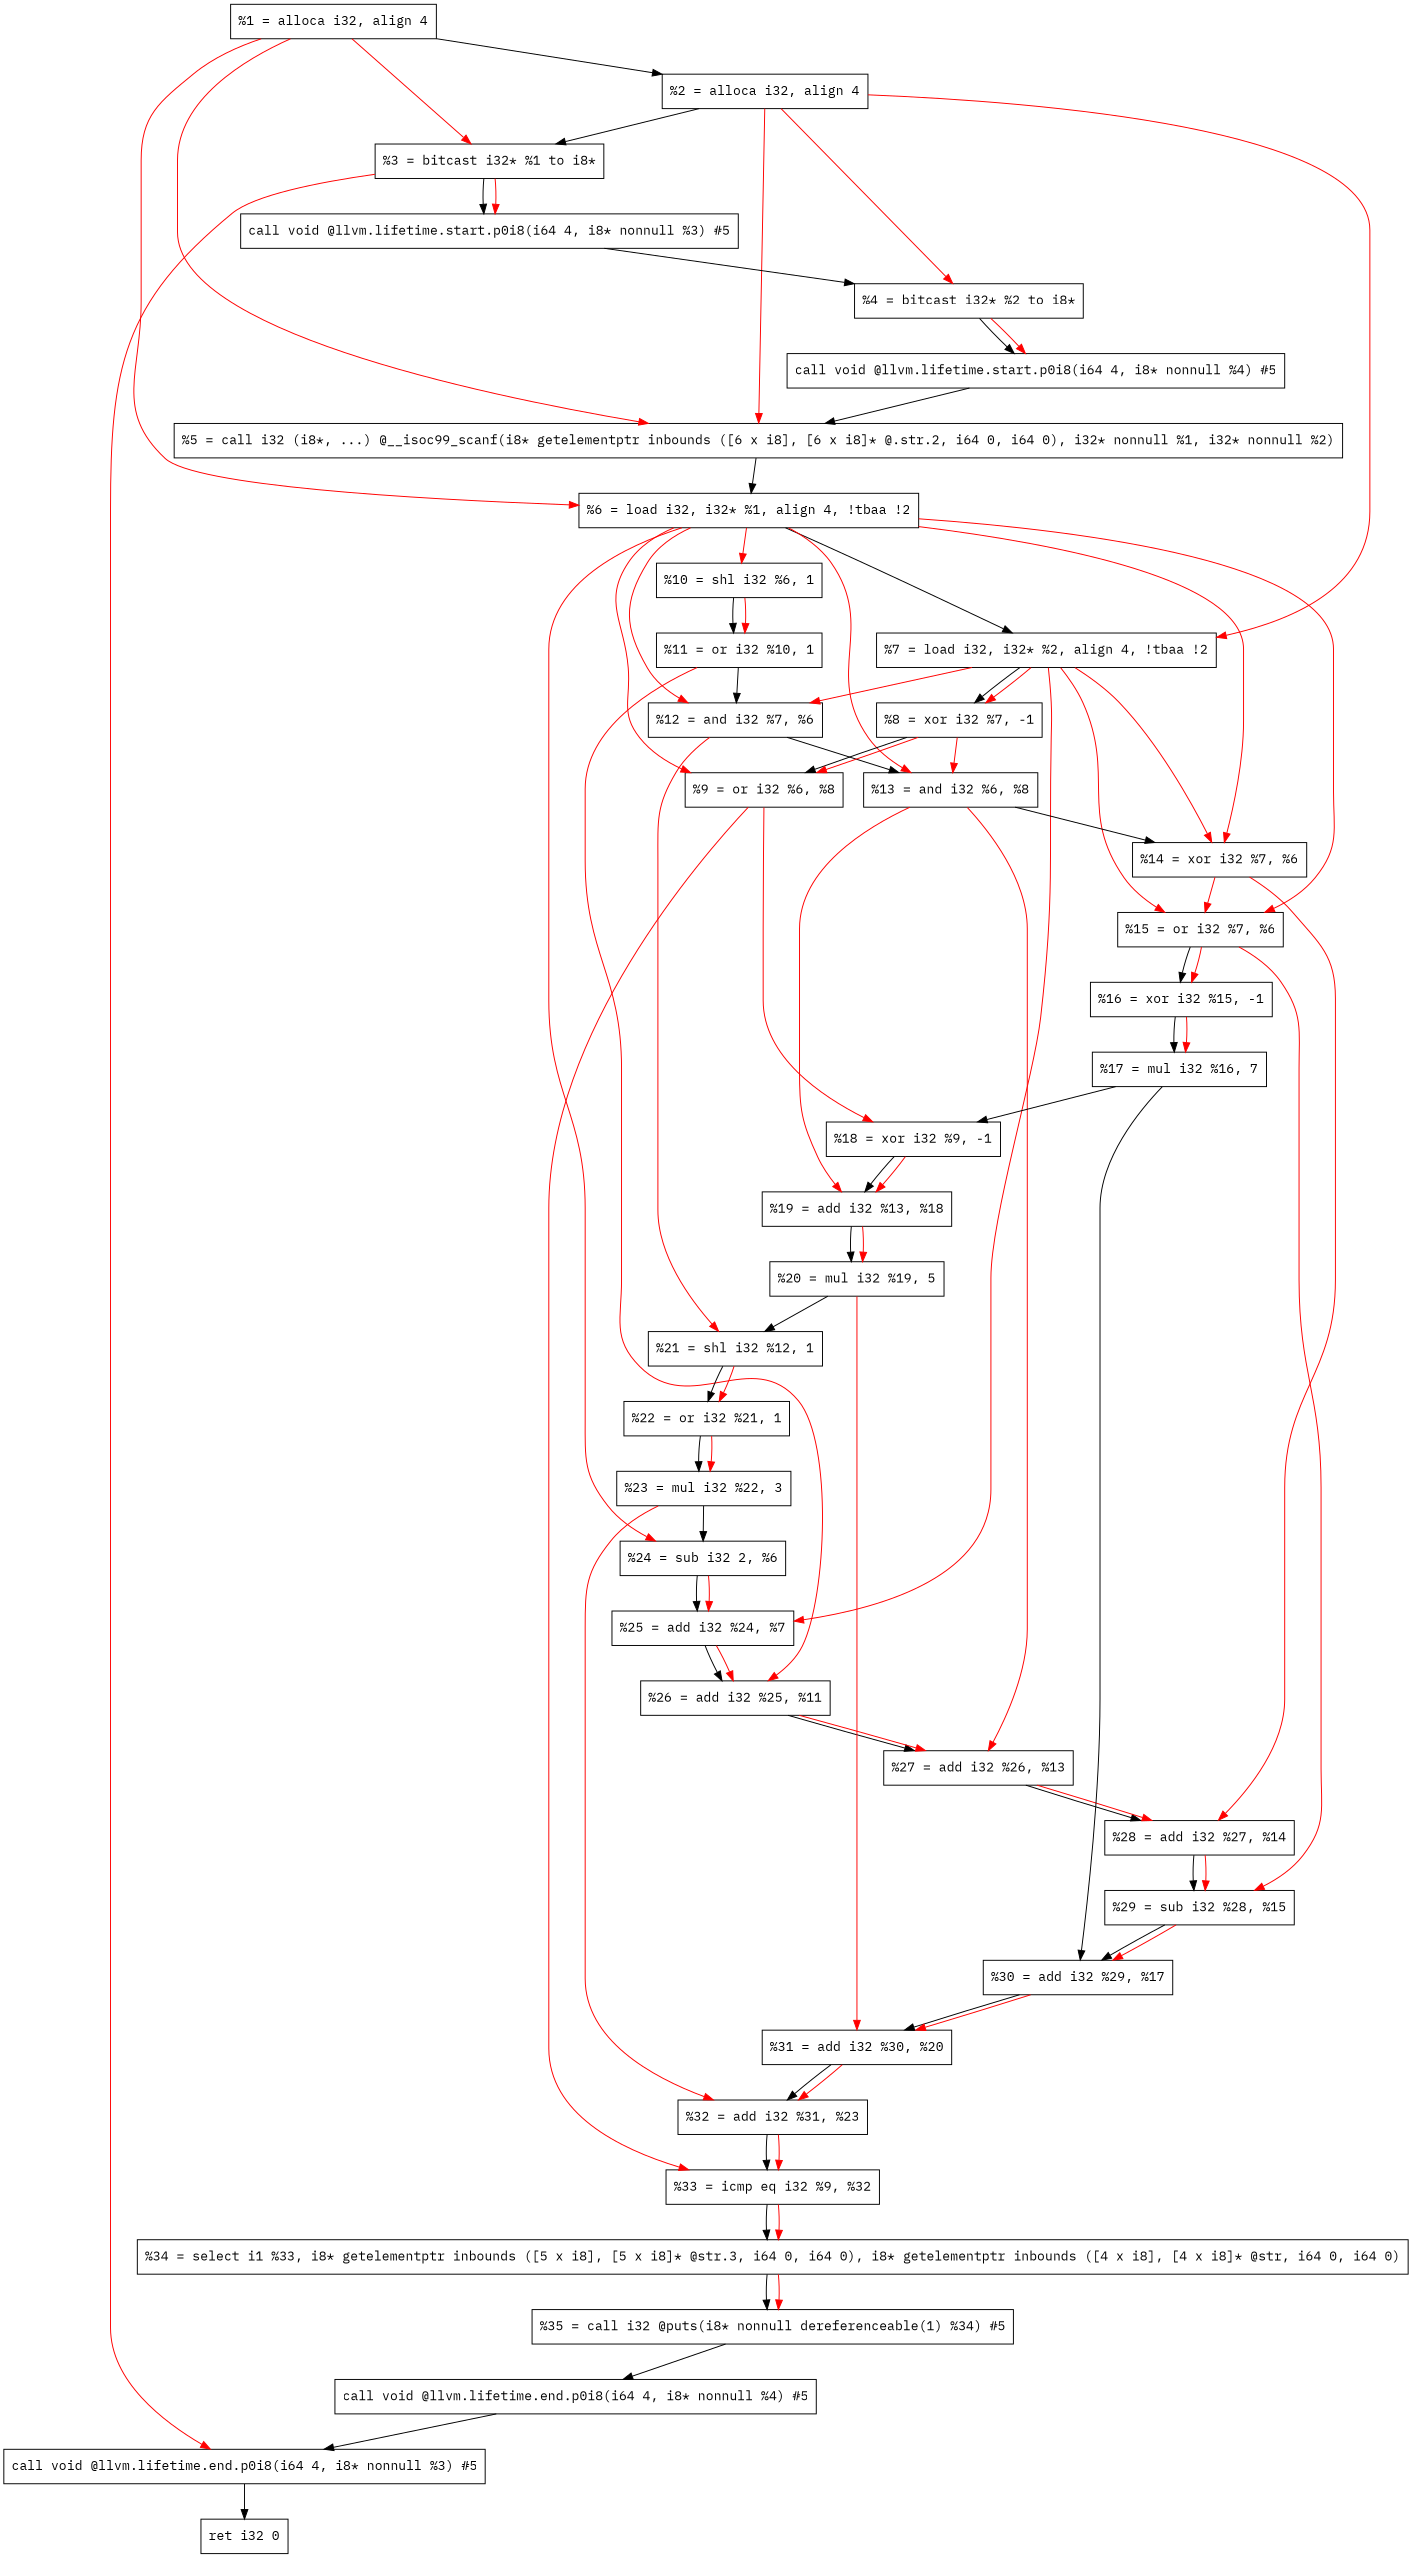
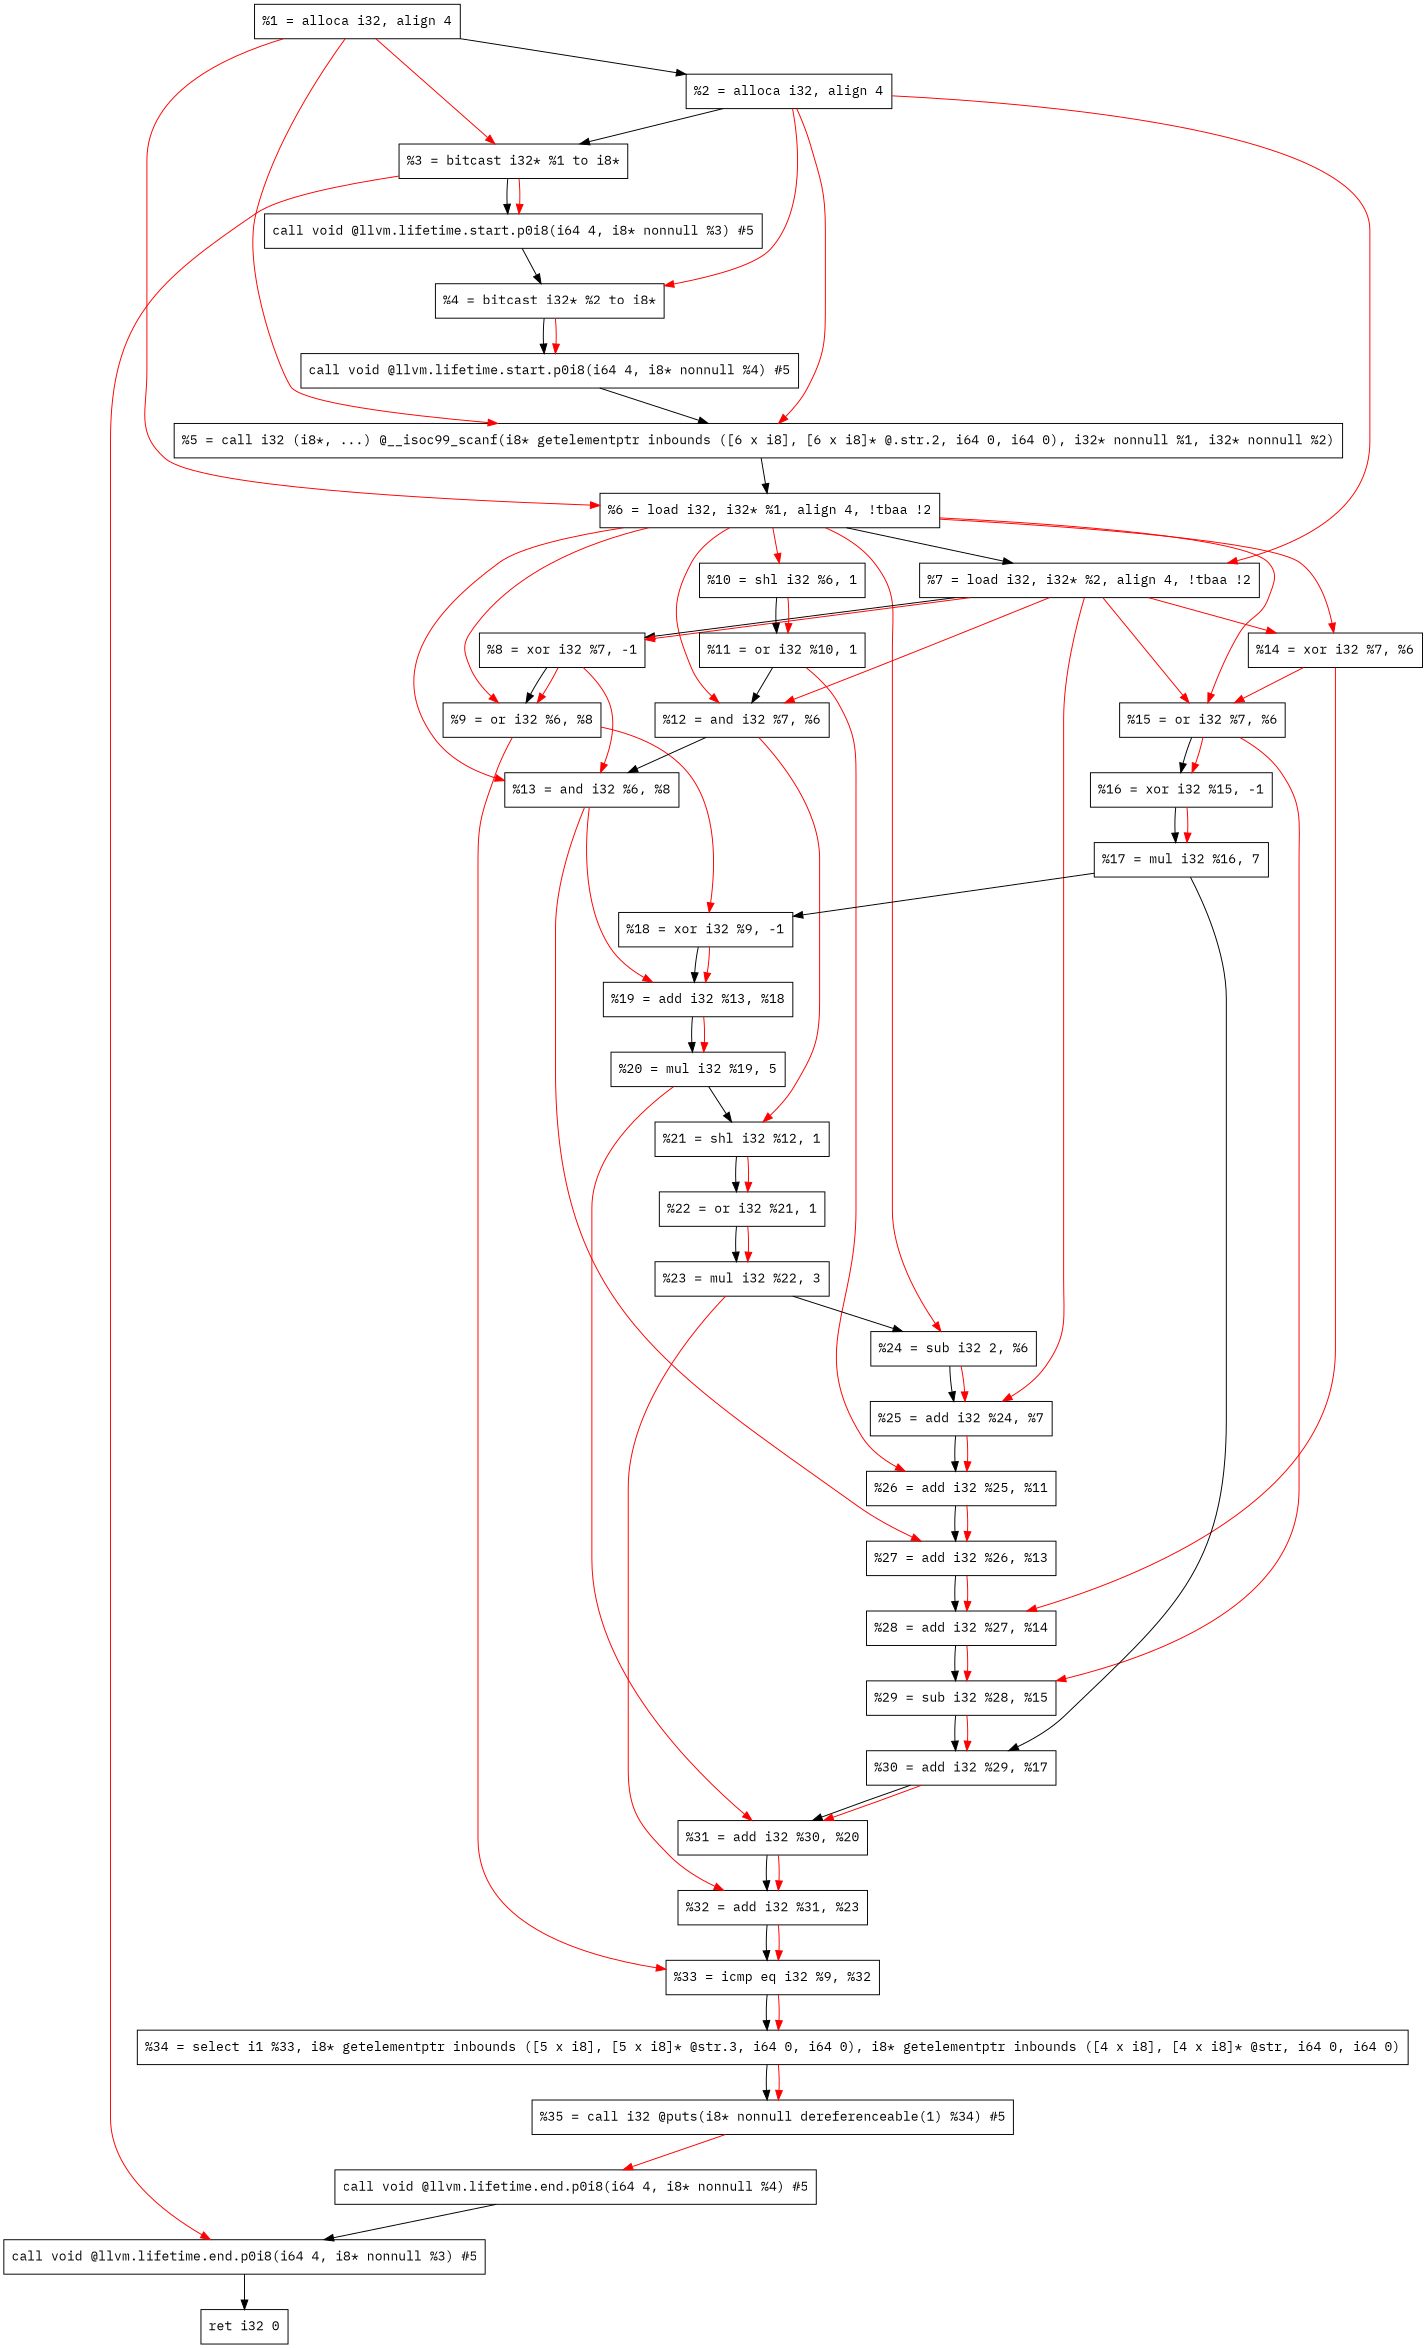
edge "%13 = and i32 %6, %8" -> "%14 = xor i32 %7, %6": removed
edge "%35 = call i32 @puts(i8* nonnull dereferenceable(1) %34) #5" -> "call void @llvm.lifetime.end.p0i8(i64 4, i8* nonnull %4) #5": color black -> red
